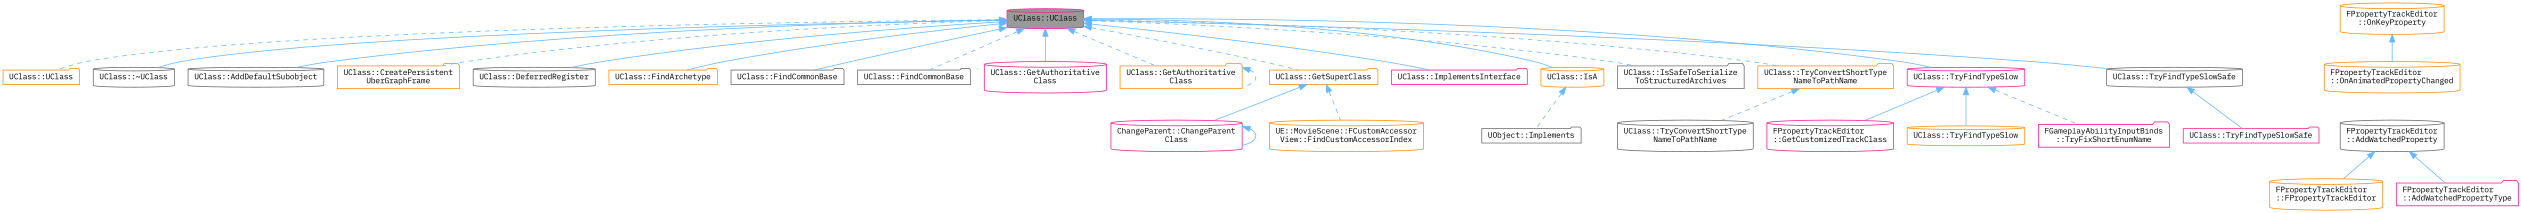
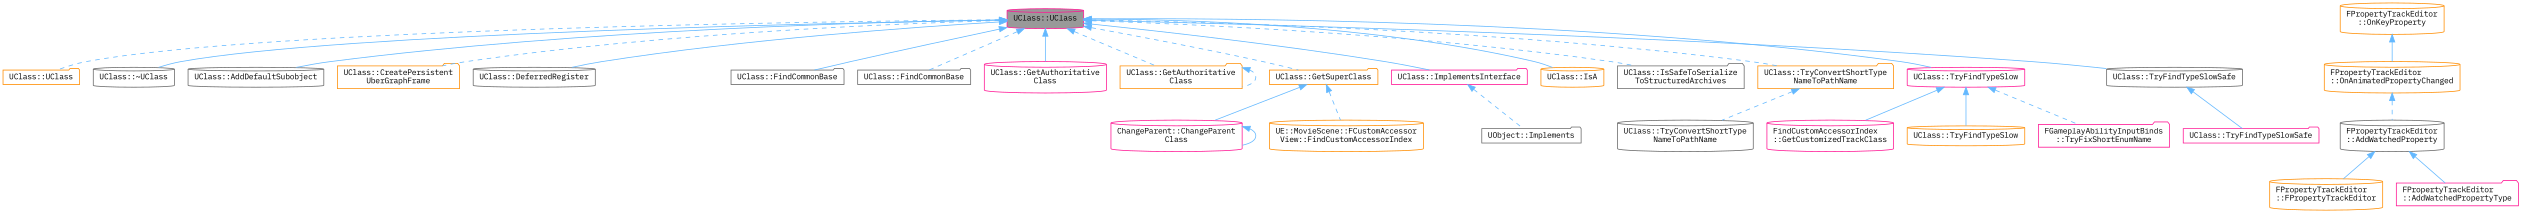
node "UClass::FindArchetype": removed
edge "FPropertyTrackEditor ::AddWatchedProperty" -> "FPropertyTrackEditor ::OnAnimatedPropertyChanged": added
edge "UObject::Implements" -> "UClass::IsA": now "UObject::Implements" -> "UClass::ImplementsInterface"
node "FPropertyTrackEditor ::GetCustomizedTrackClass": label "FPropertyTrackEditor ::GetCustomizedTrackClass" -> "FindCustomAccessorIndex ::GetCustomizedTrackClass"
